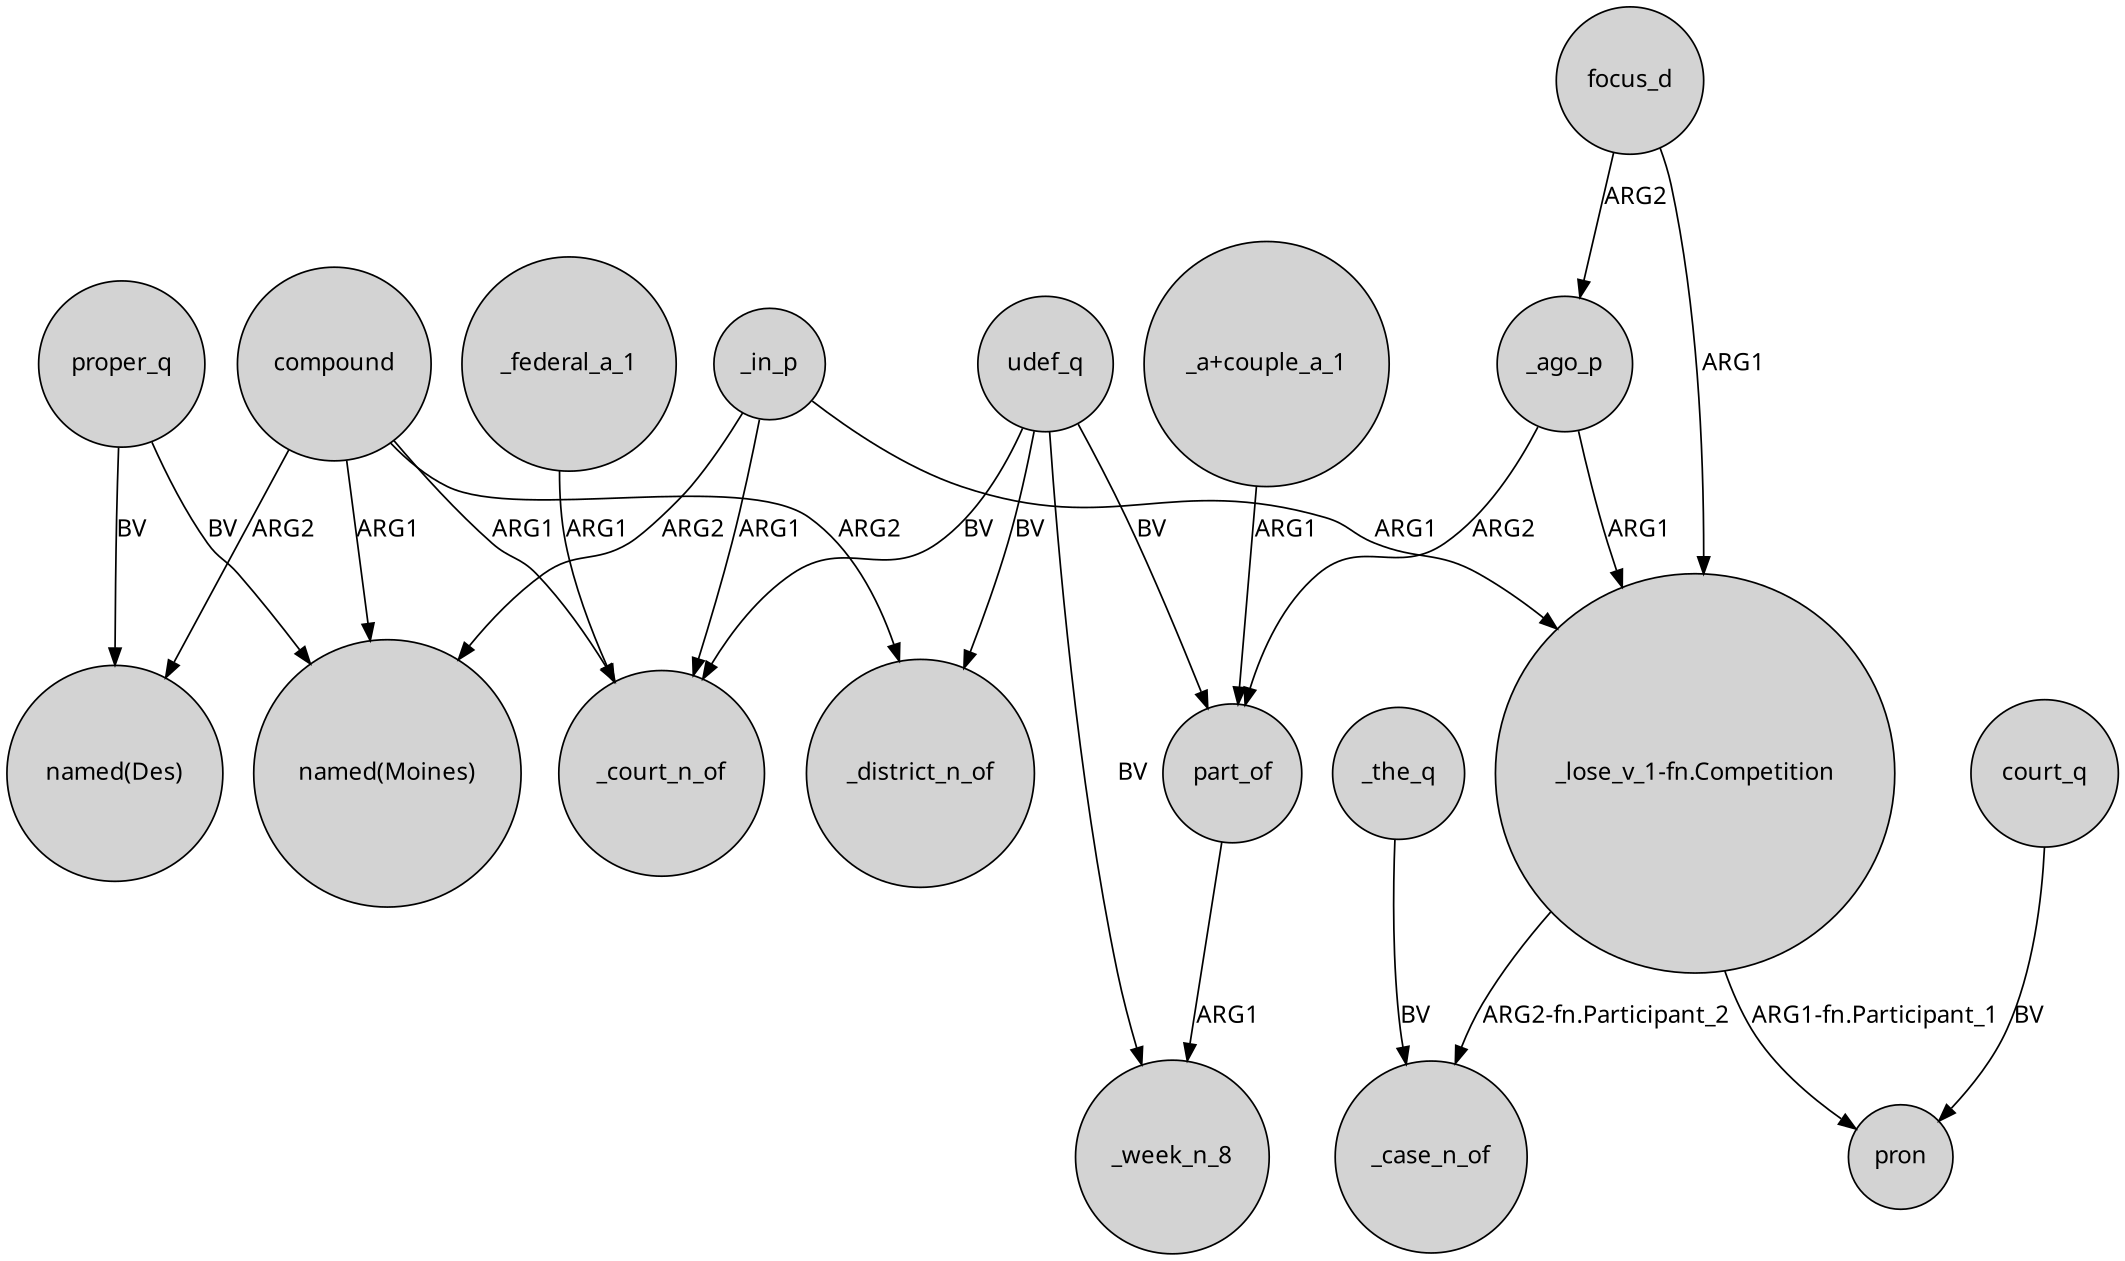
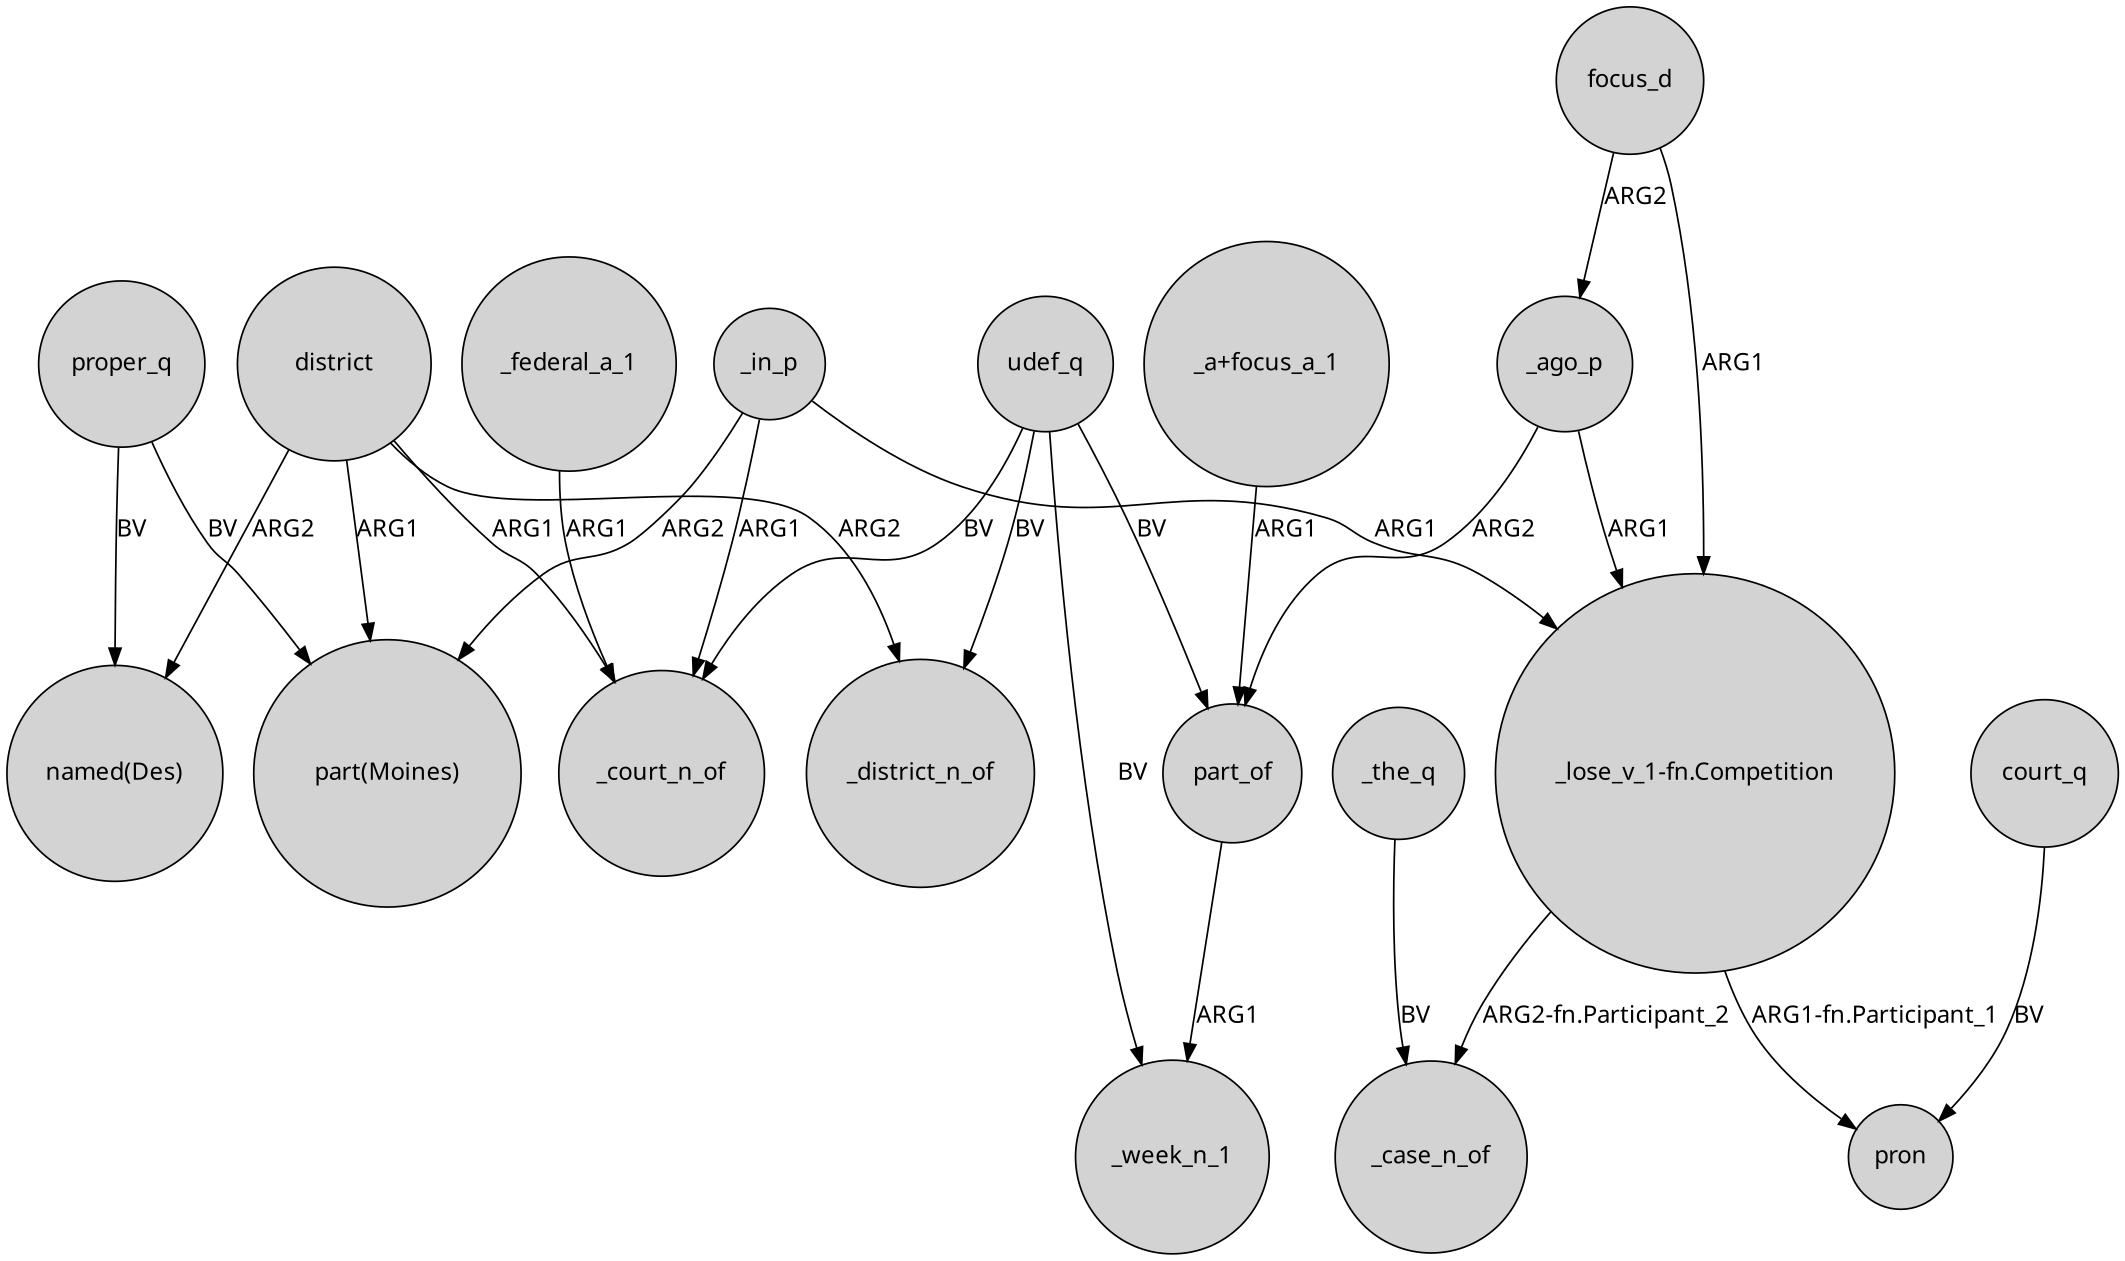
node "compound": label "compound" -> "district"
node "_a+couple_a_1": label "_a+couple_a_1" -> "_a+focus_a_1"
node "named(Moines)": label "named(Moines)" -> "part(Moines)"
node "_week_n_8": label "_week_n_8" -> "_week_n_1"
